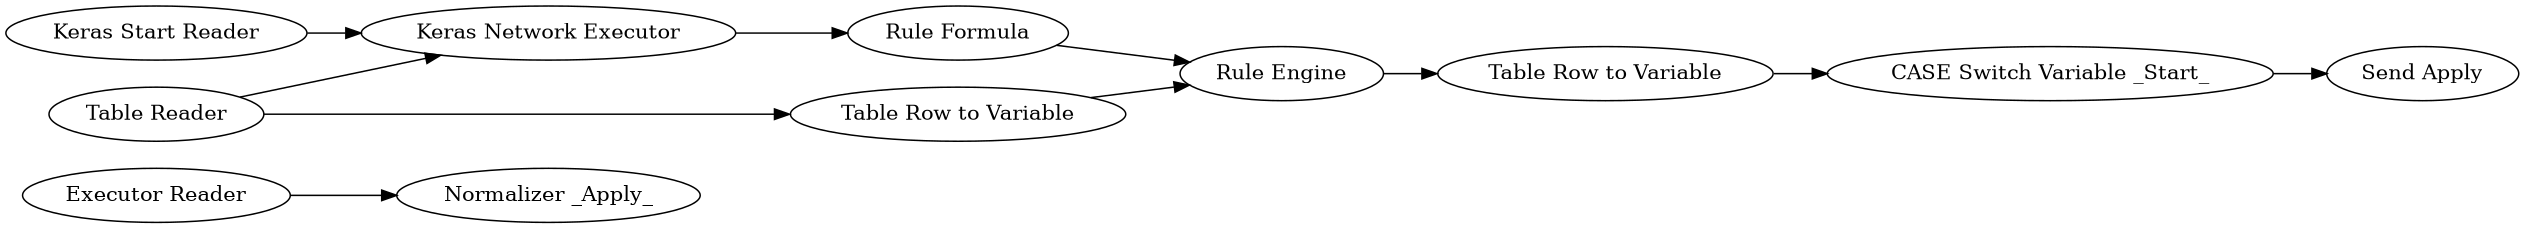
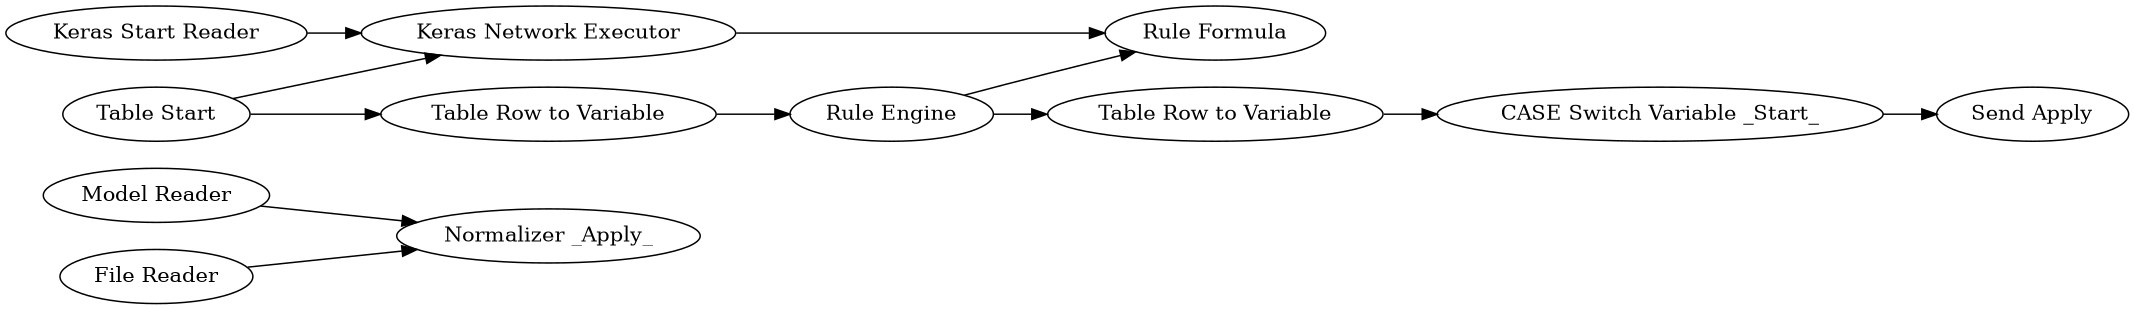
edge "Rule Formula" -> "Rule Engine": reversed
node "Table Reader": label "Table Reader" -> "Table Start"
node "Executor Reader": label "Executor Reader" -> "Model Reader"
node "File Reader": added
